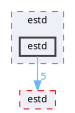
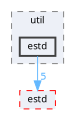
cluster "estd": label "estd" -> "util"
